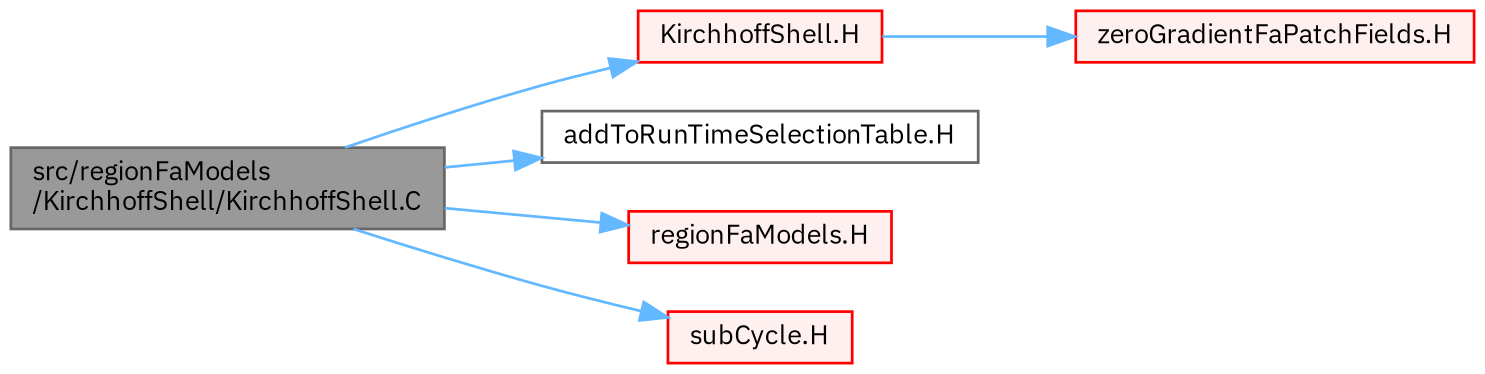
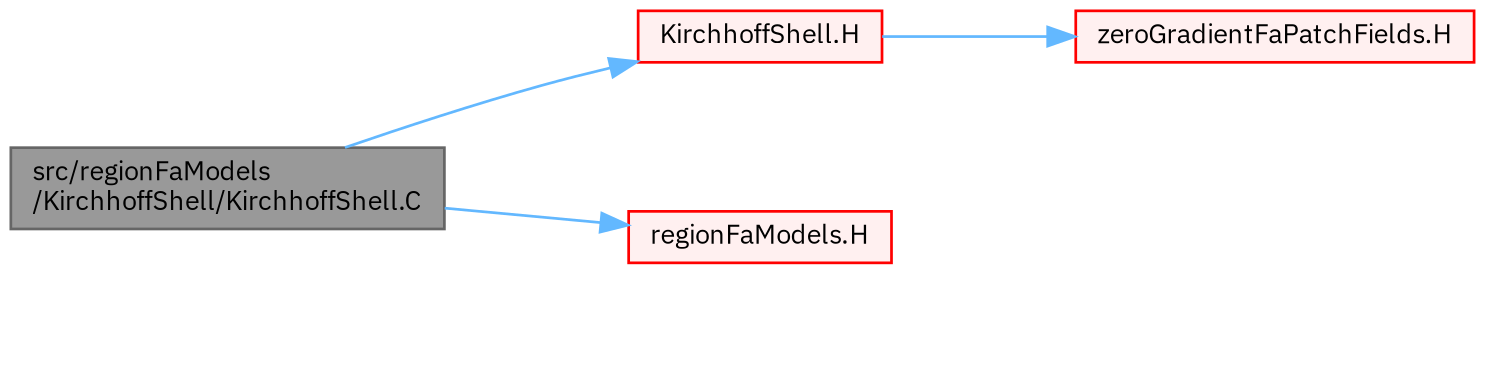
node "addToRunTimeSelectionTable.H": removed
node "subCycle.H": removed
